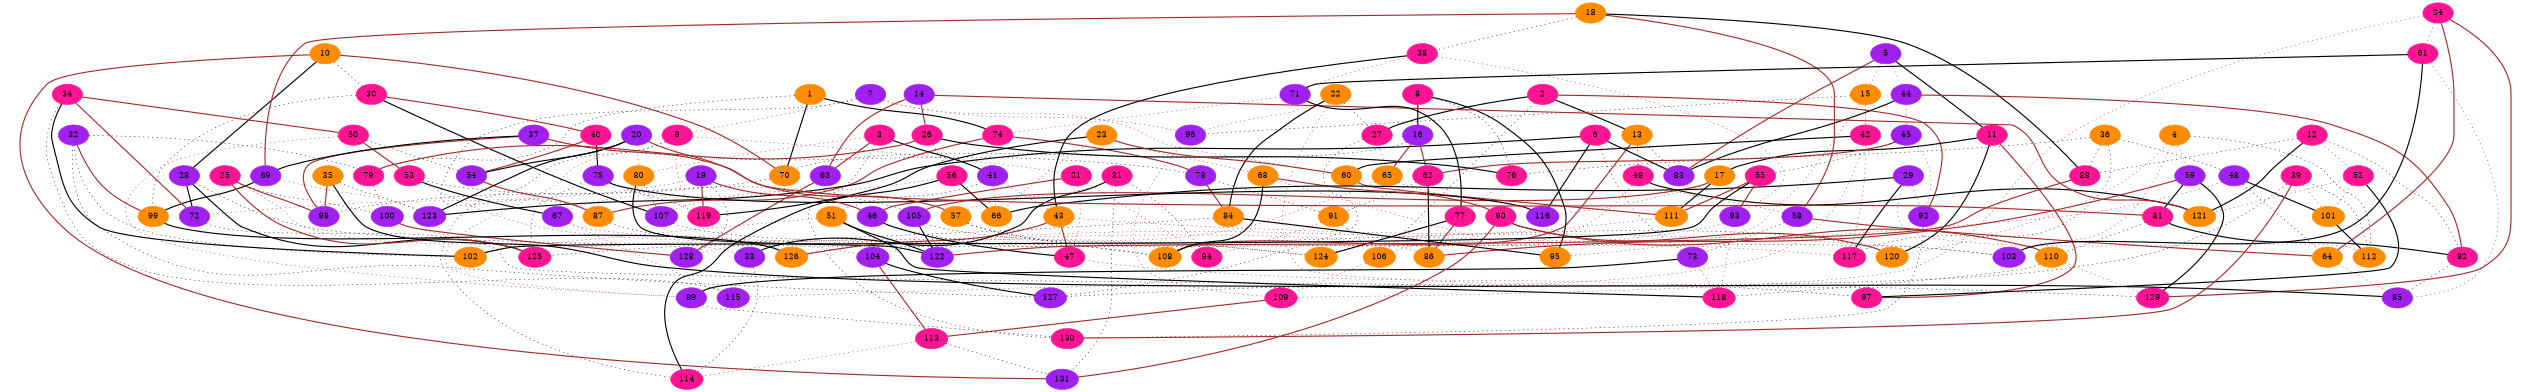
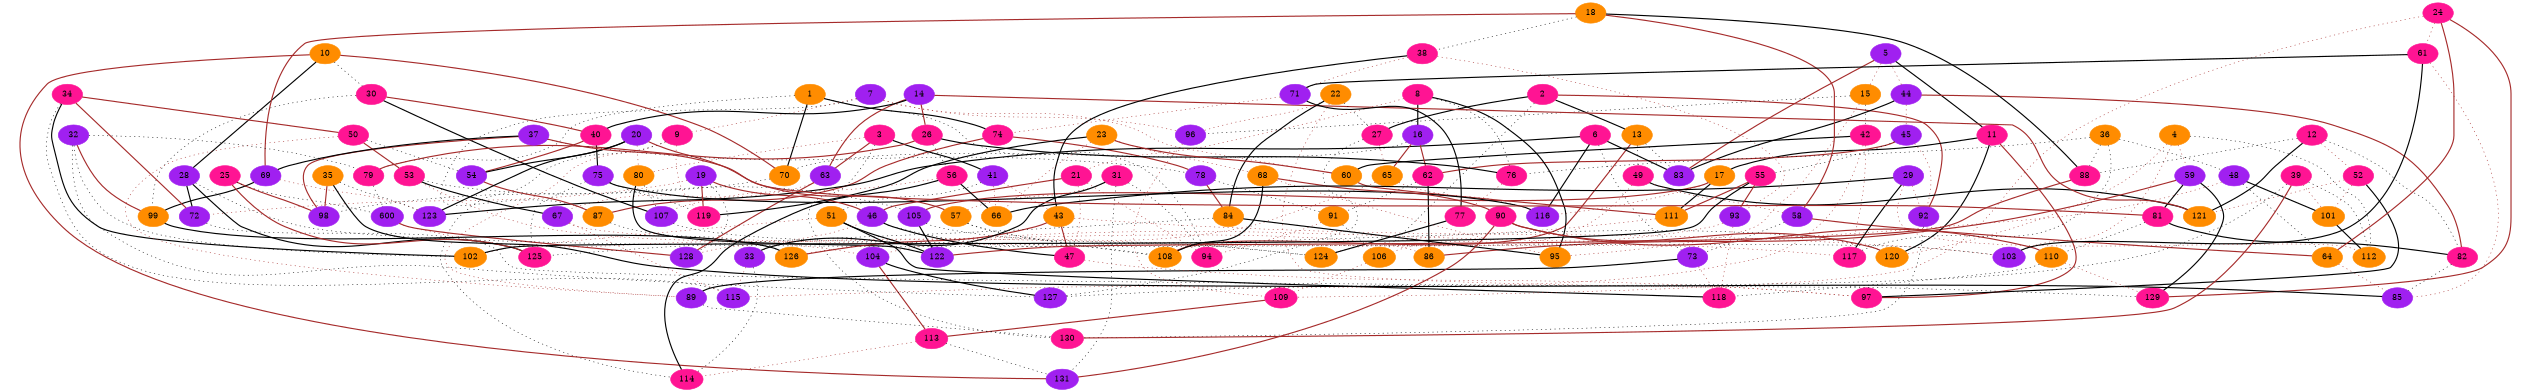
edge "14" -- "40": added
edge "1" -- "94": added
edge "9" -- "21": now "8" -- "21"
node "100": label "100" -> "600"
edge "77" -- "86": removed
edge "25" -- "33": now "46" -- "33"
